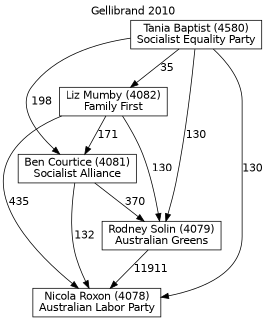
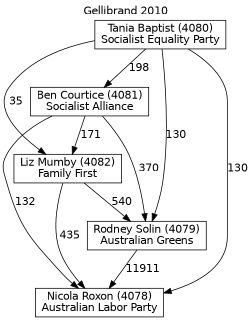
node "Tania Baptist (4580) Socialist Equality Party": label "Tania Baptist (4580) Socialist Equality Party" -> "Tania Baptist (4080) Socialist Equality Party"
edge "Liz Mumby (4082) Family First" -> "Ben Courtice (4081) Socialist Alliance": reversed
edge "Liz Mumby (4082) Family First" -> "Rodney Solin (4079) Australian Greens": label "130" -> "540"
